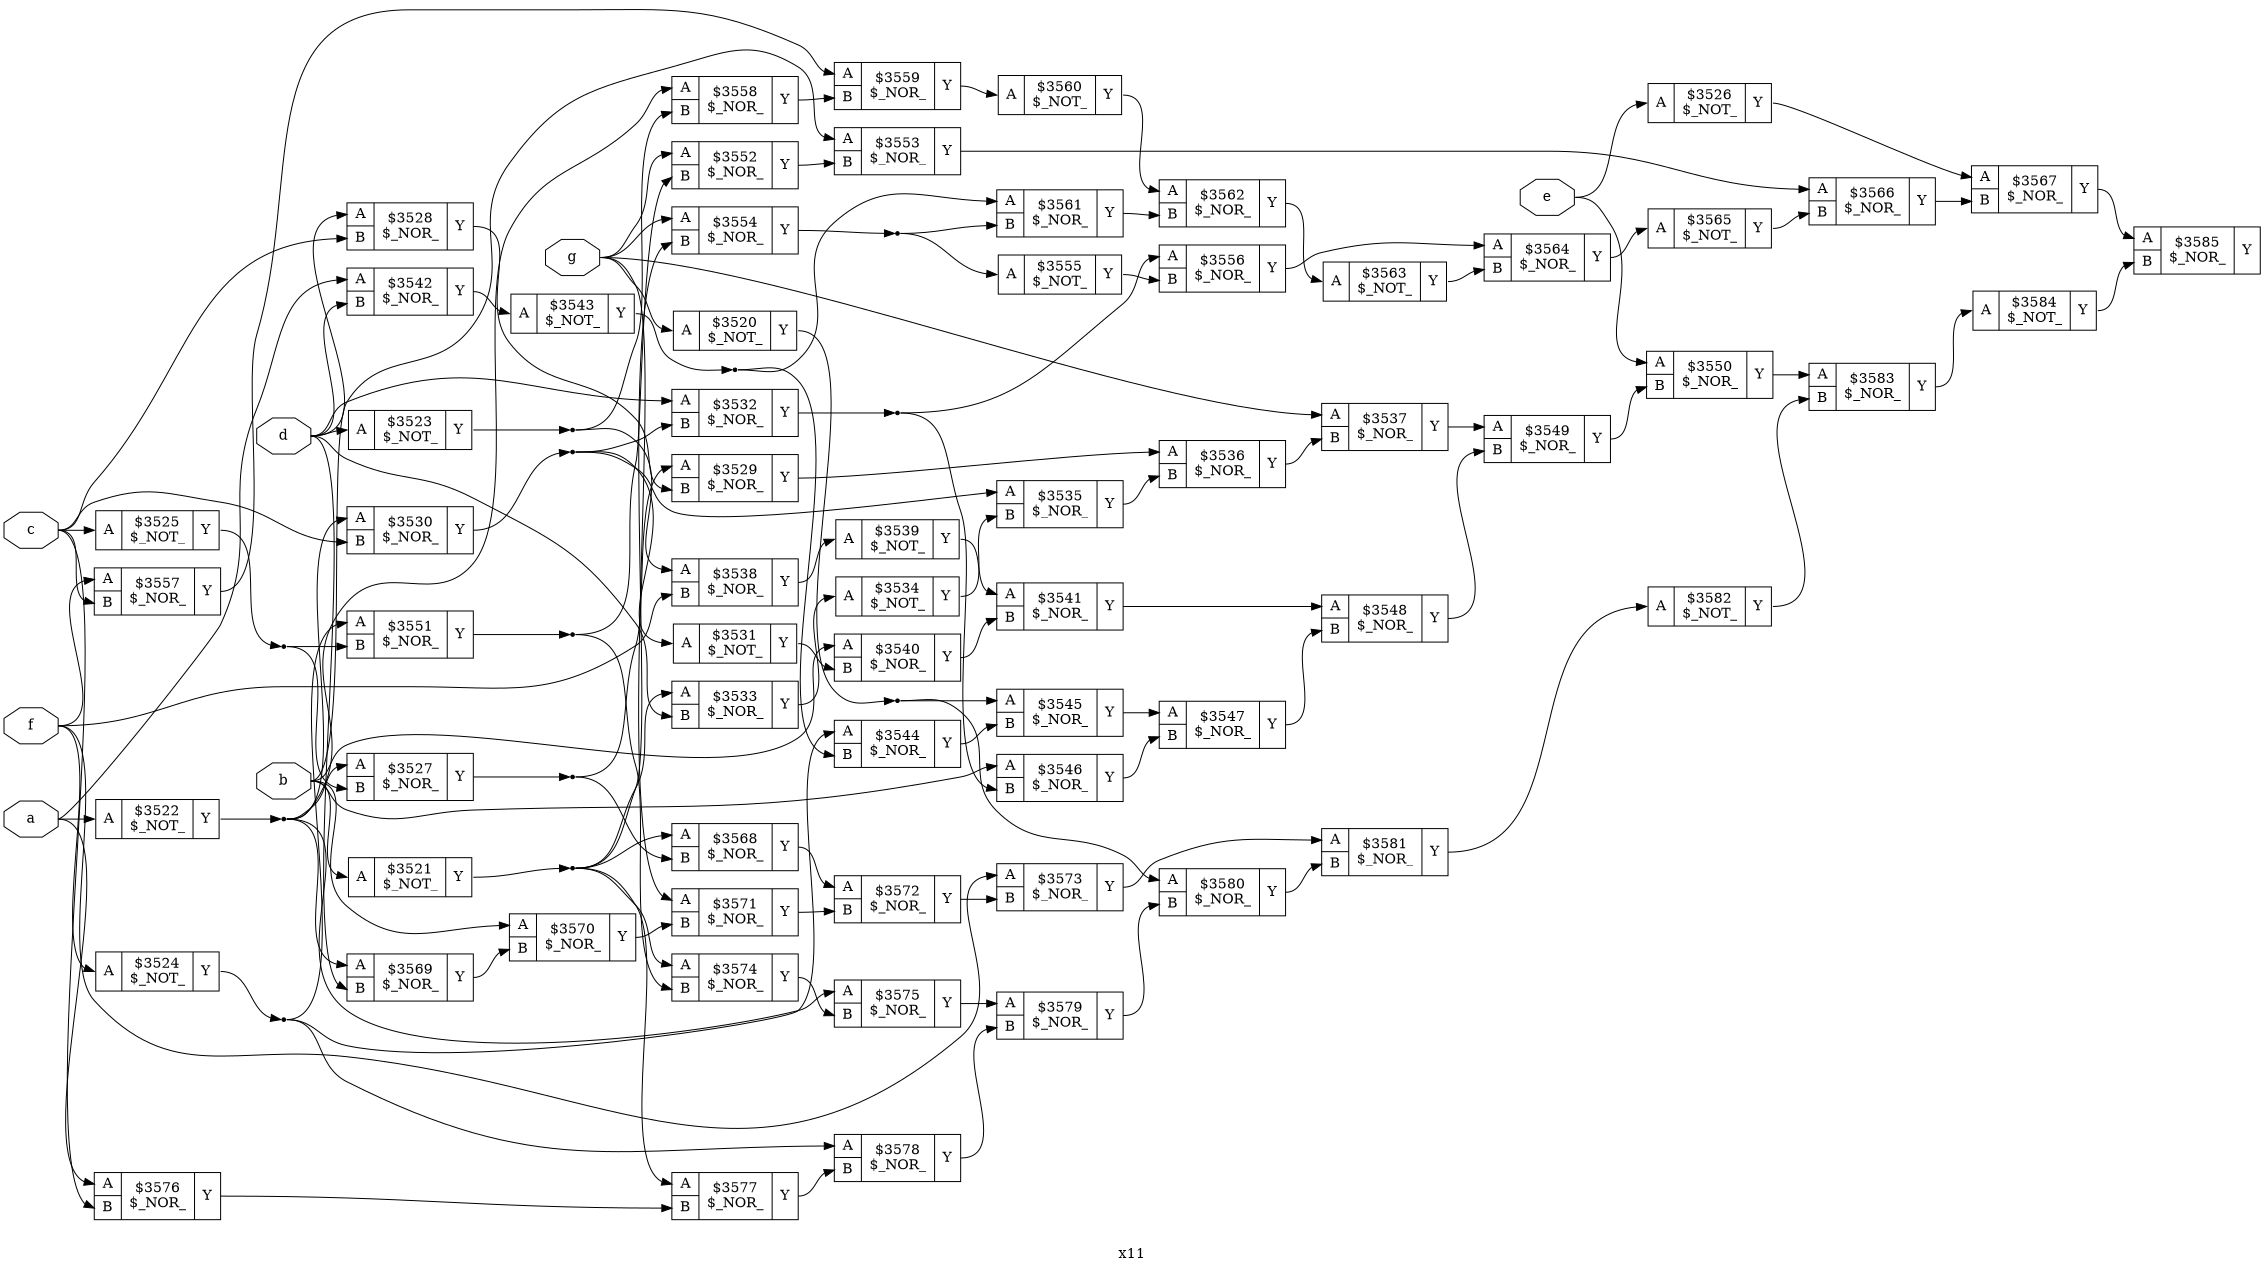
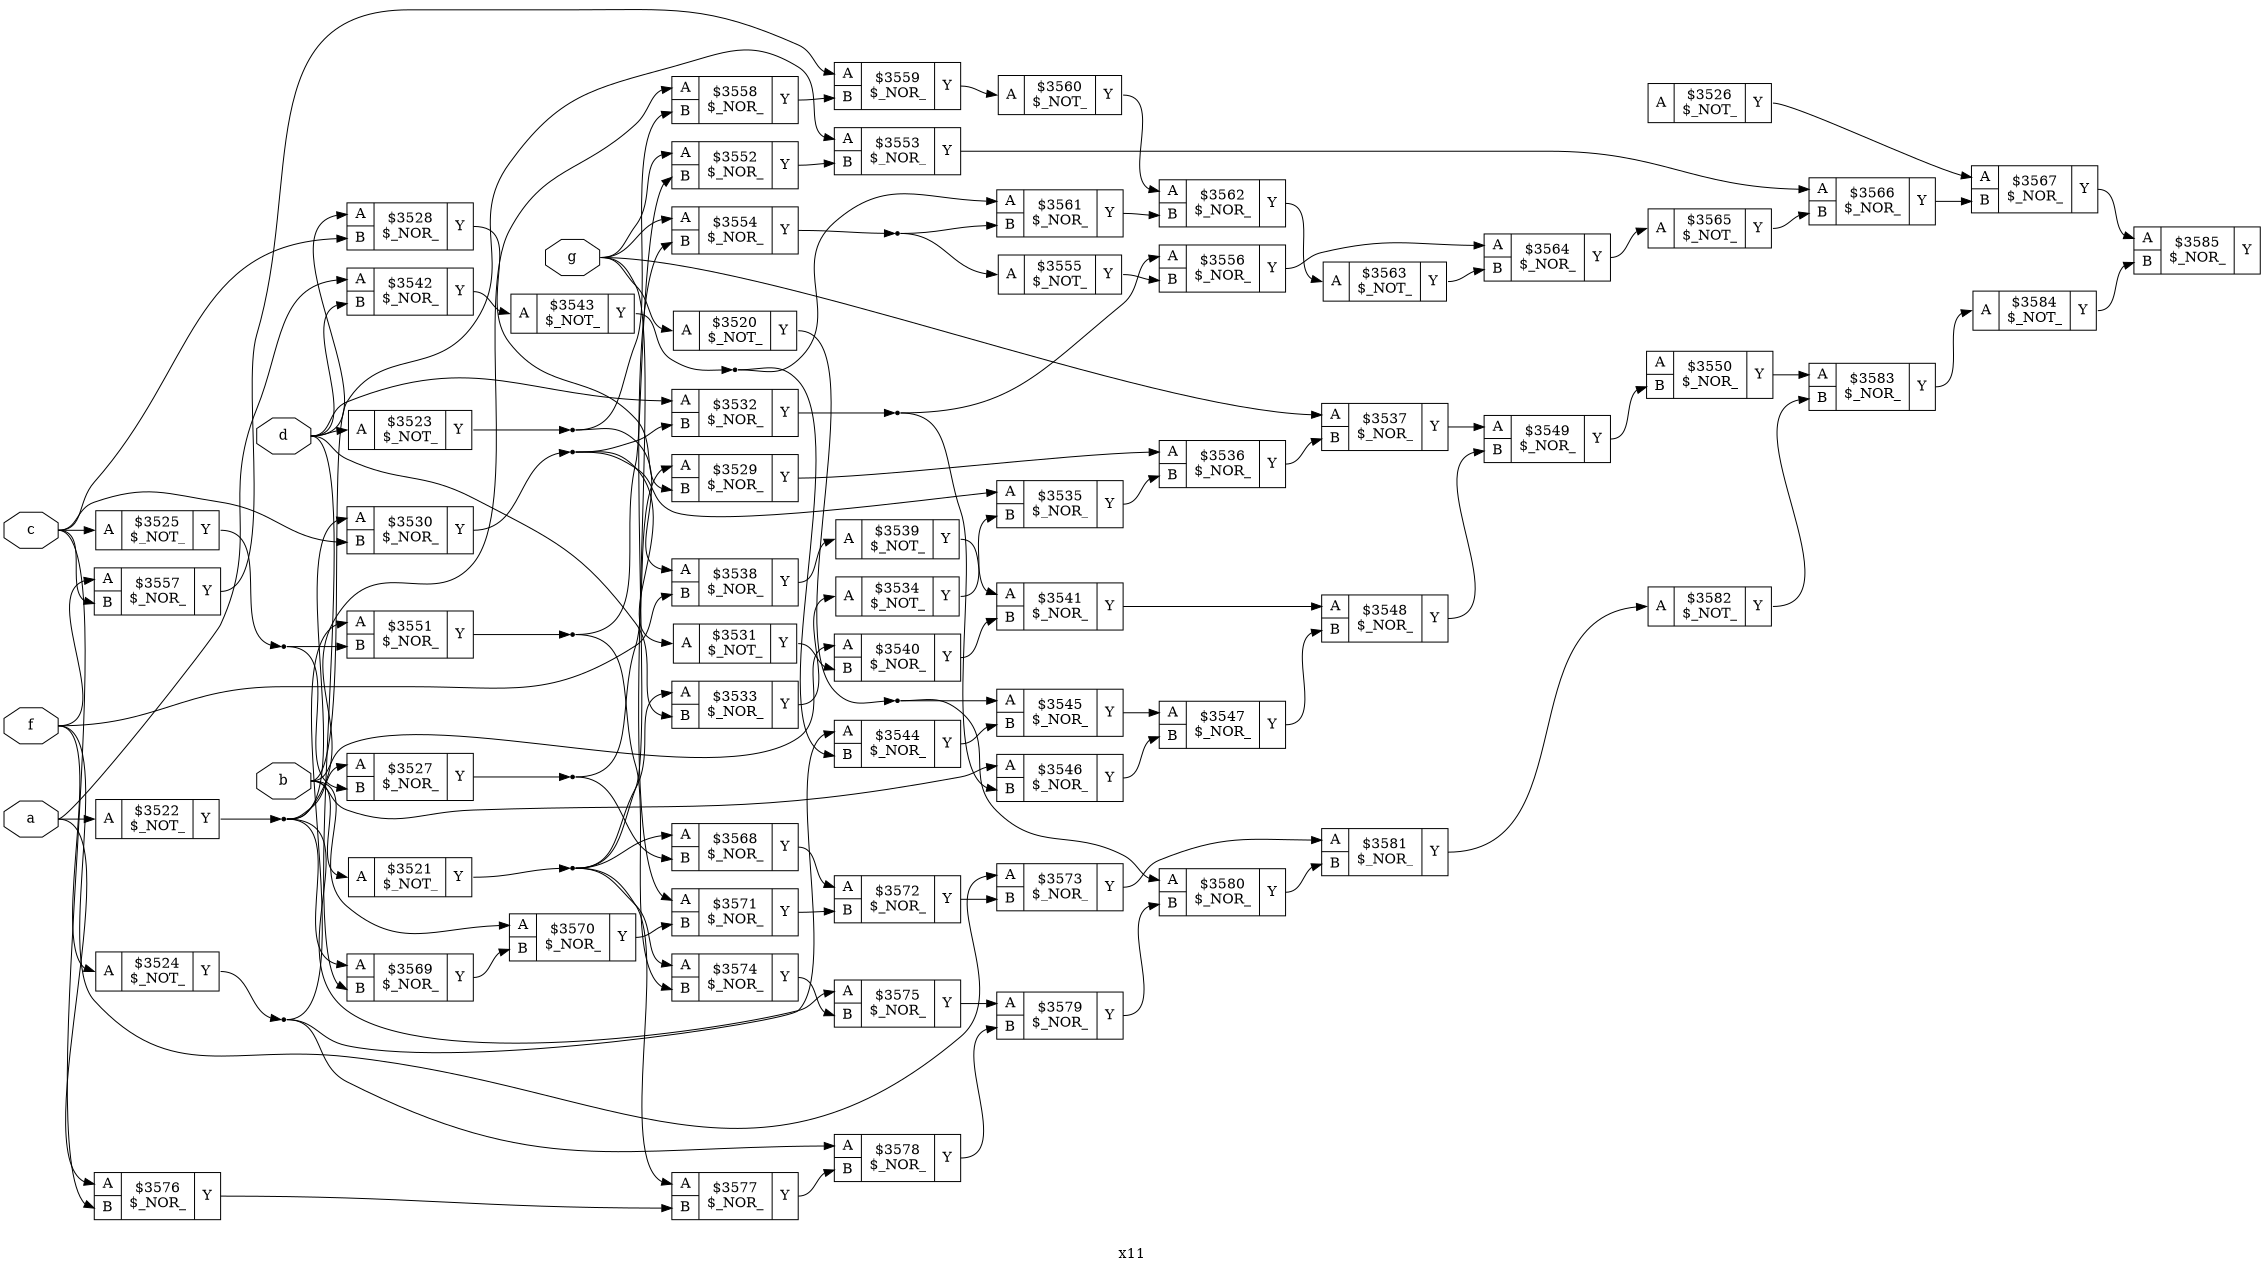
node "e": removed
